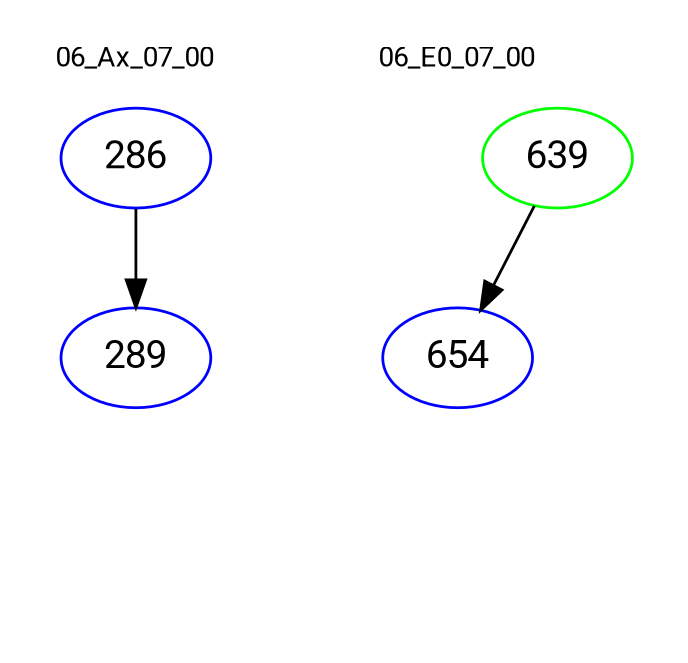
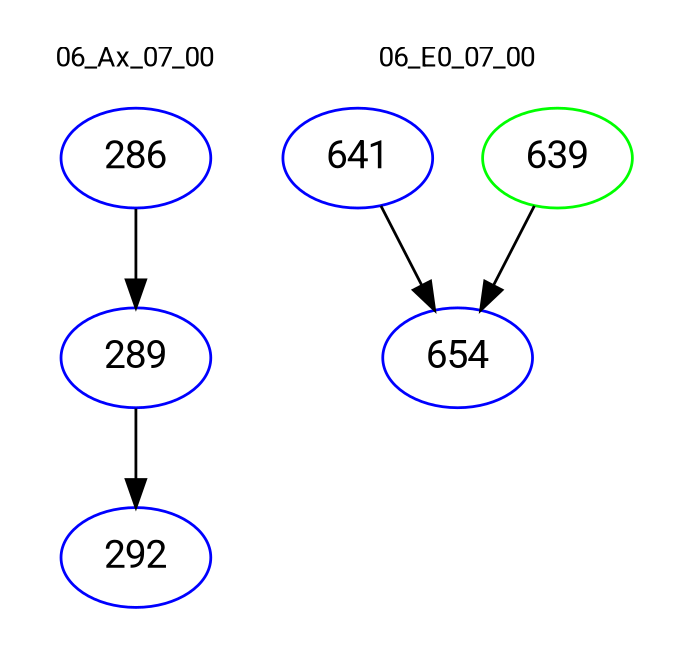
node "641": added
node "292": added
